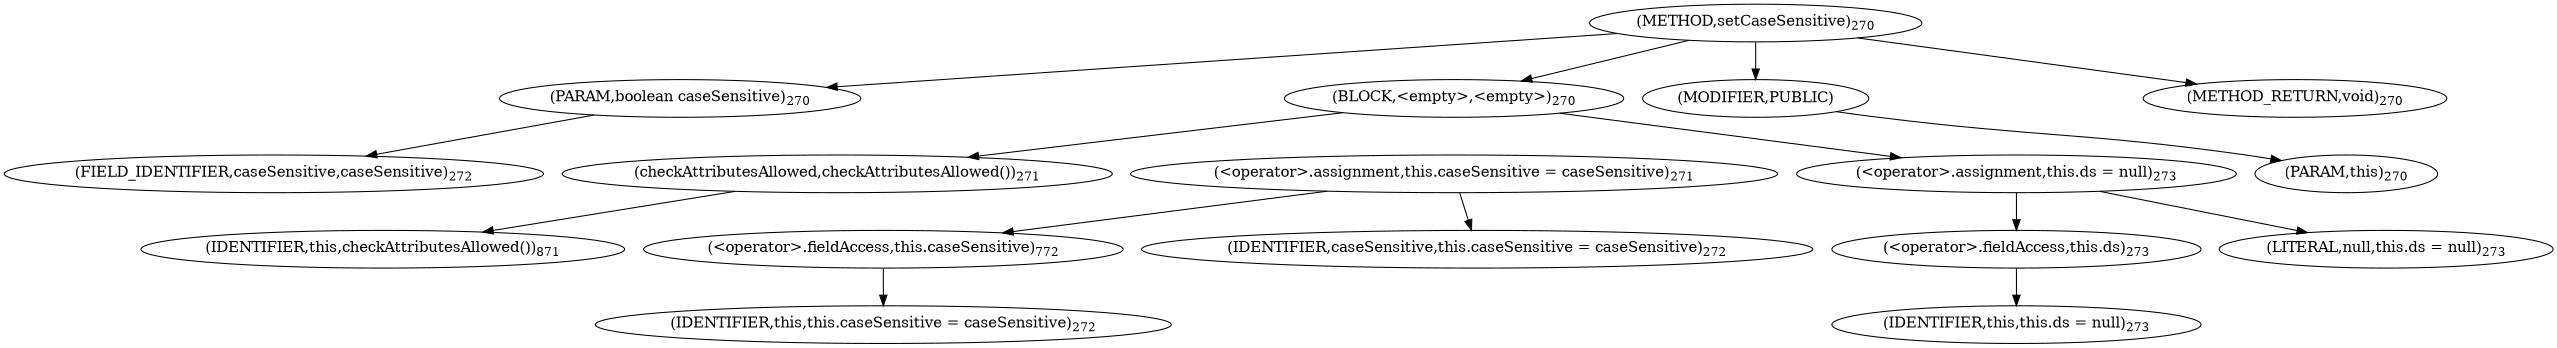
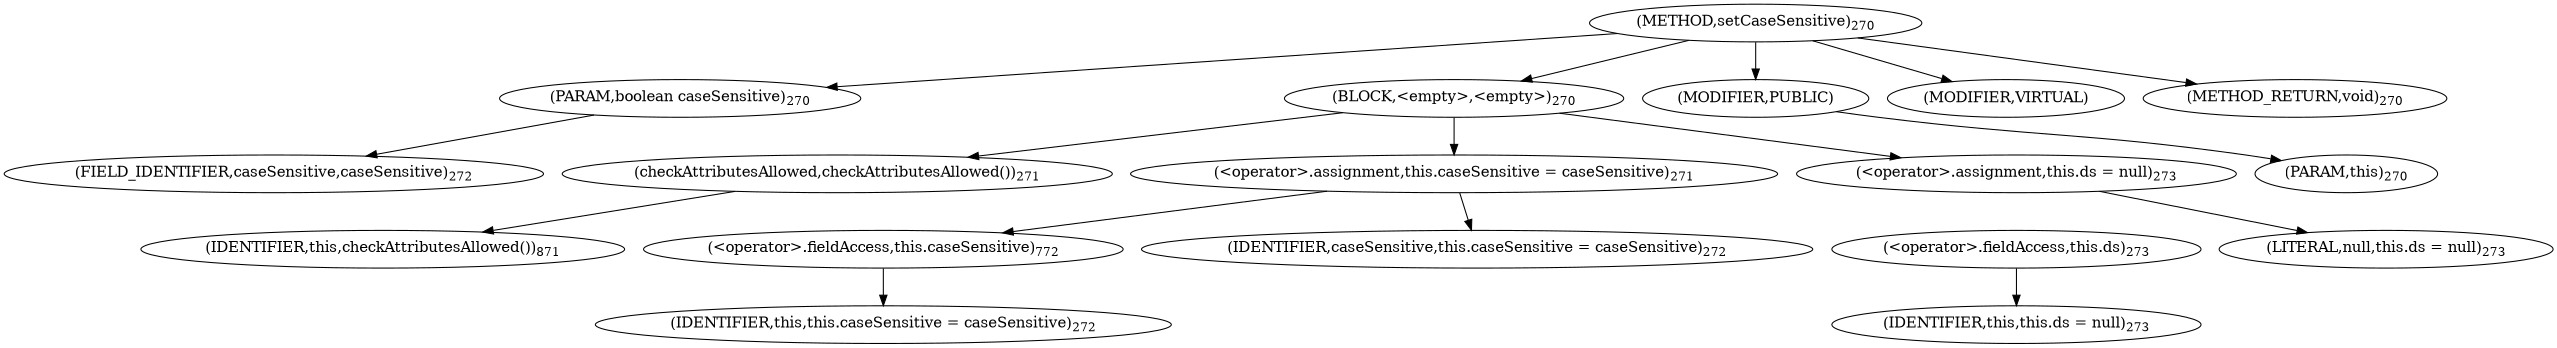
node "(MODIFIER,VIRTUAL)": added
edge "(BLOCK,<empty>,<empty>)" -> "(<operator>.assignment,this.caseSensitive = caseSensitive)": added
edge "(<operator>.assignment,this.ds = null)" -> "(<operator>.fieldAccess,this.ds)": removed
